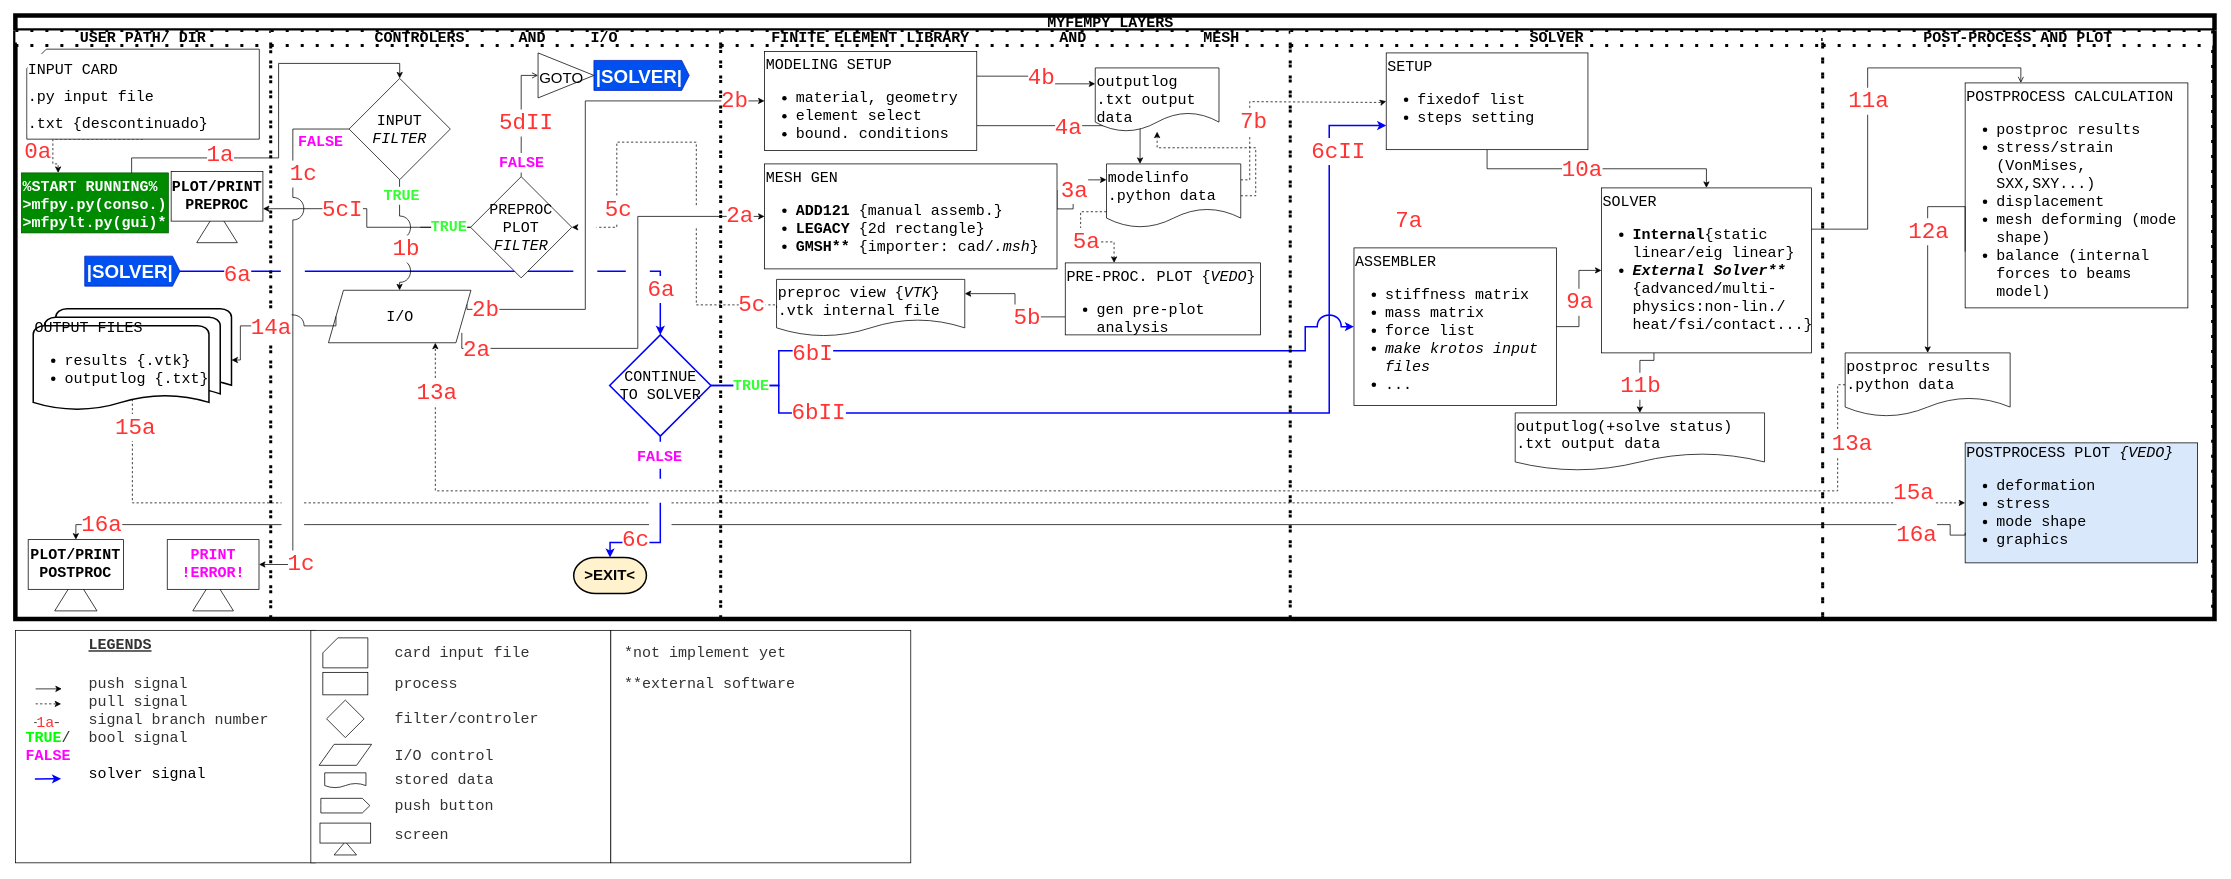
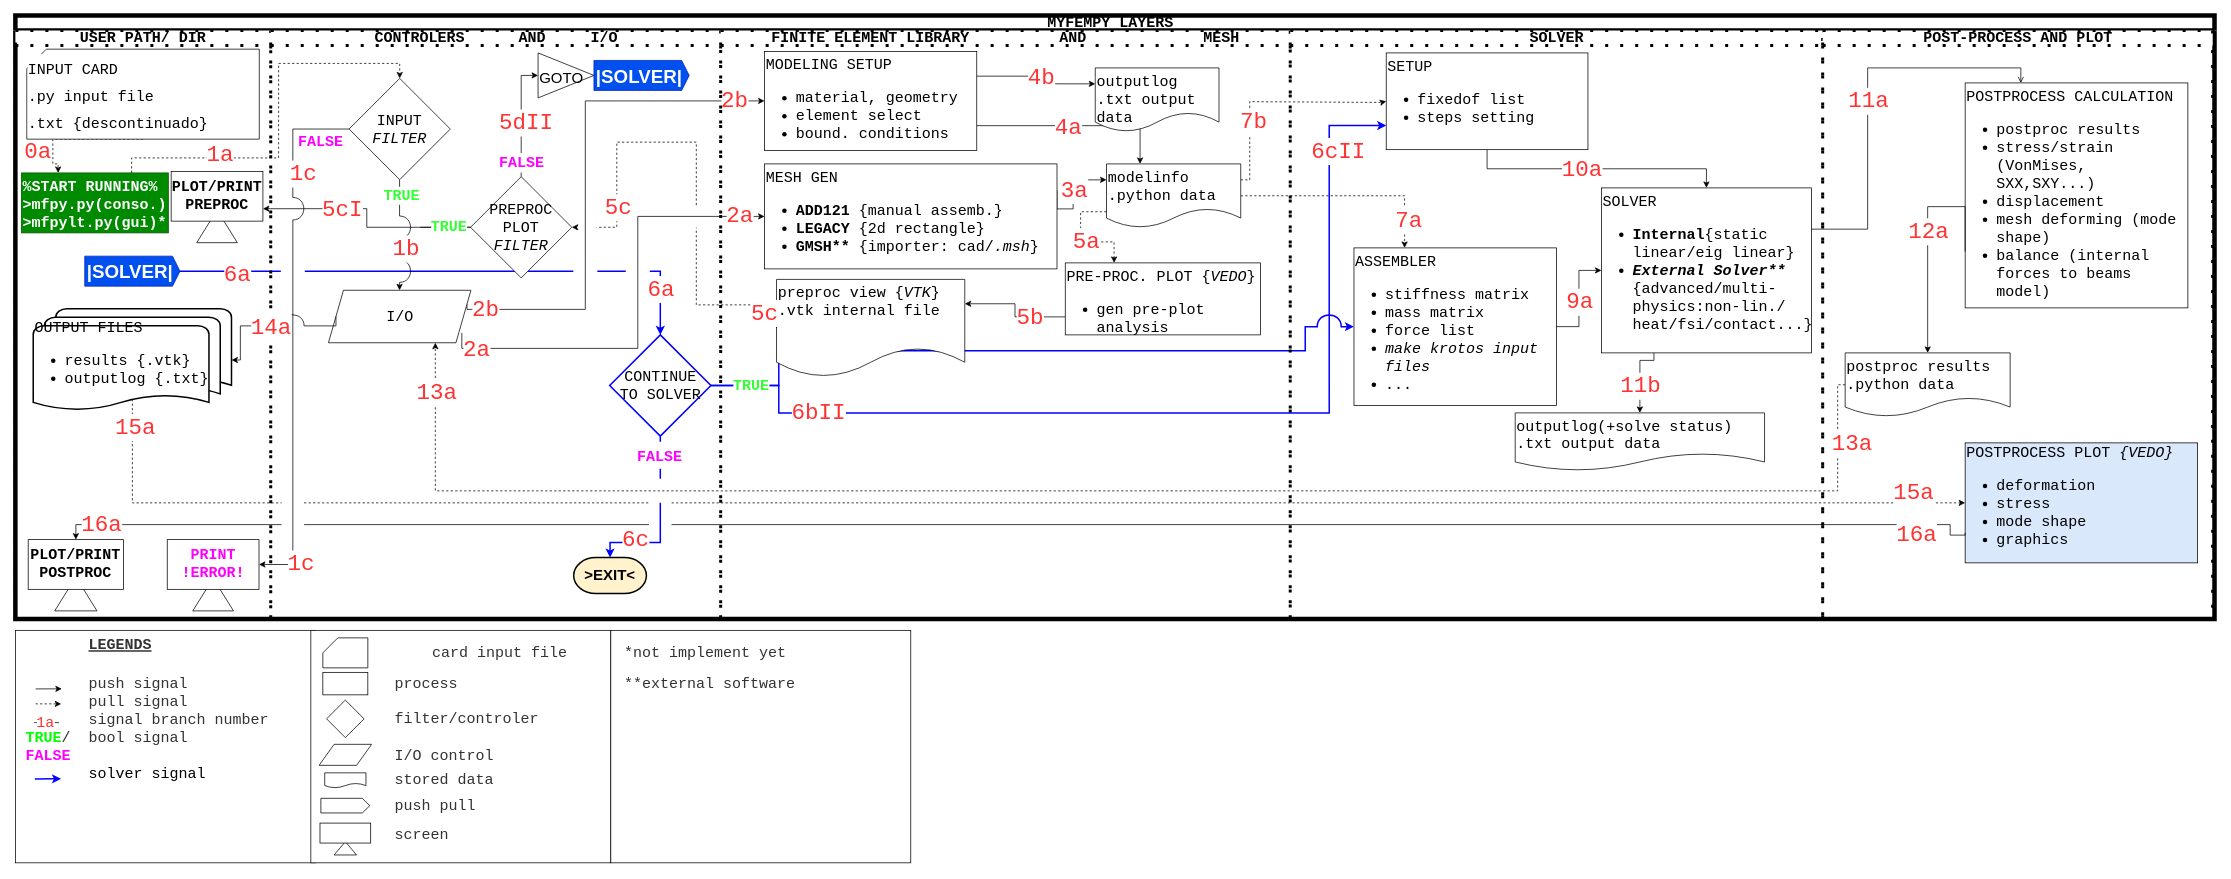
edge "%START RUNNING% >mfpy.py(conso.) >mfpylt.py(gui)*" -> "INPUT FILTER": style solid -> dashed
edge "PREPROCPLOT FILTER" -> "GOTO": arrowhead open -> classic
edge "modelinfo .python data" -> "outputlog .txt output data": now "modelinfo .python data" -> "ASSEMBLERstiffness matrix mass matrix force list make krotos input files ..."
node "preproc view {VTK} .vtk internal file": size 188x57 -> 188x98
node "card input file": moved (474, 653) -> (512, 653)
node "push button": label "push button" -> "push pull"
